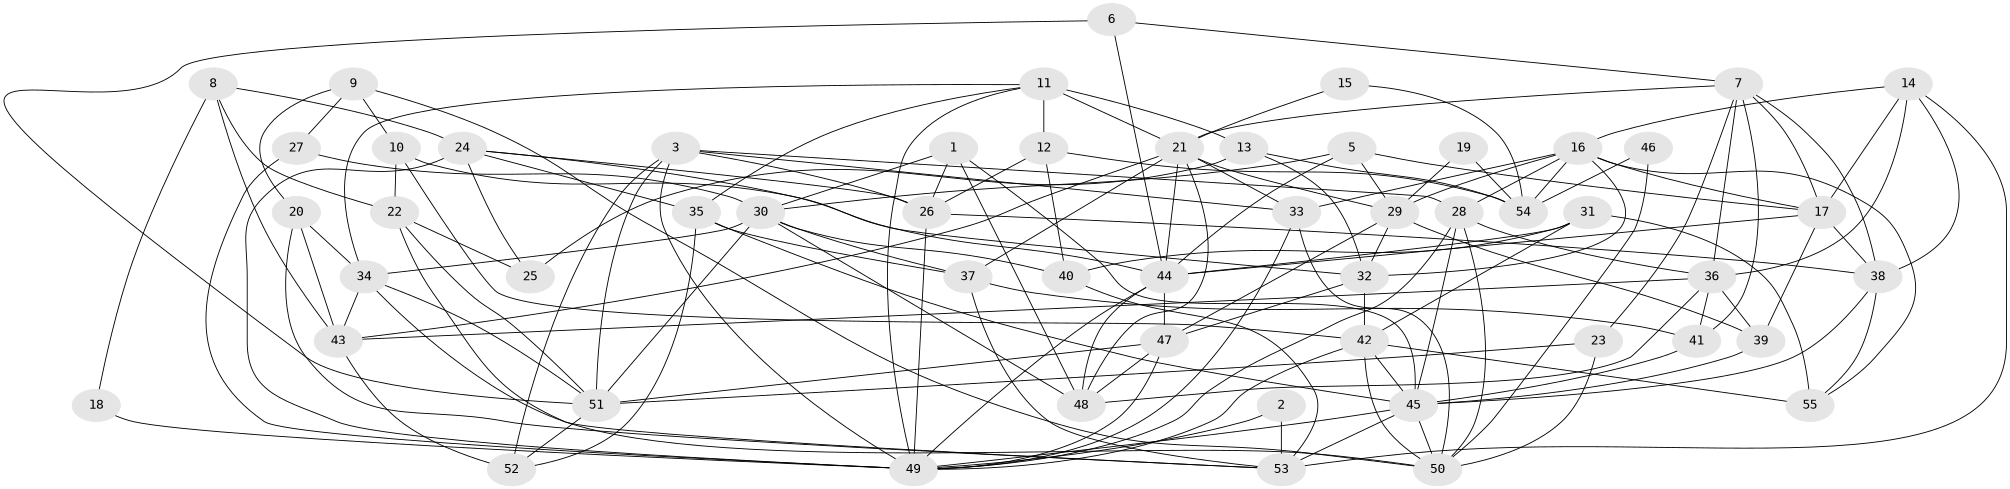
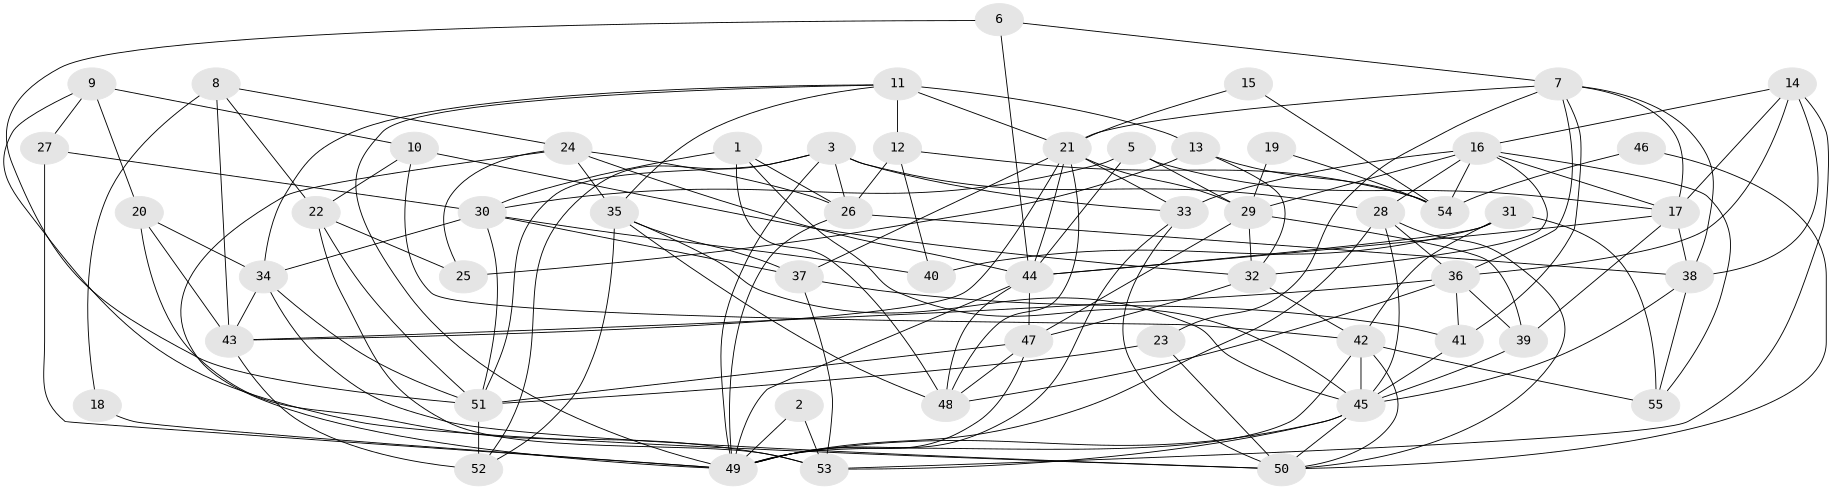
edge "30" -- "48": now "35" -- "48"
edge "40" -- "53": removed
